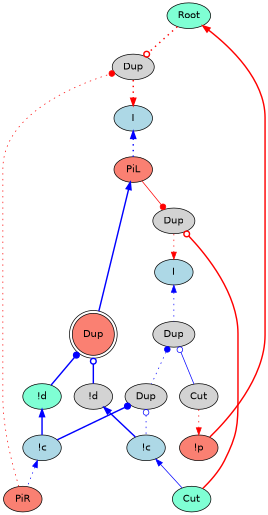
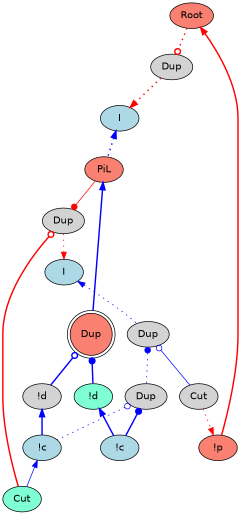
node "Root": fillcolor aquamarine -> salmon
node "PiR": removed
